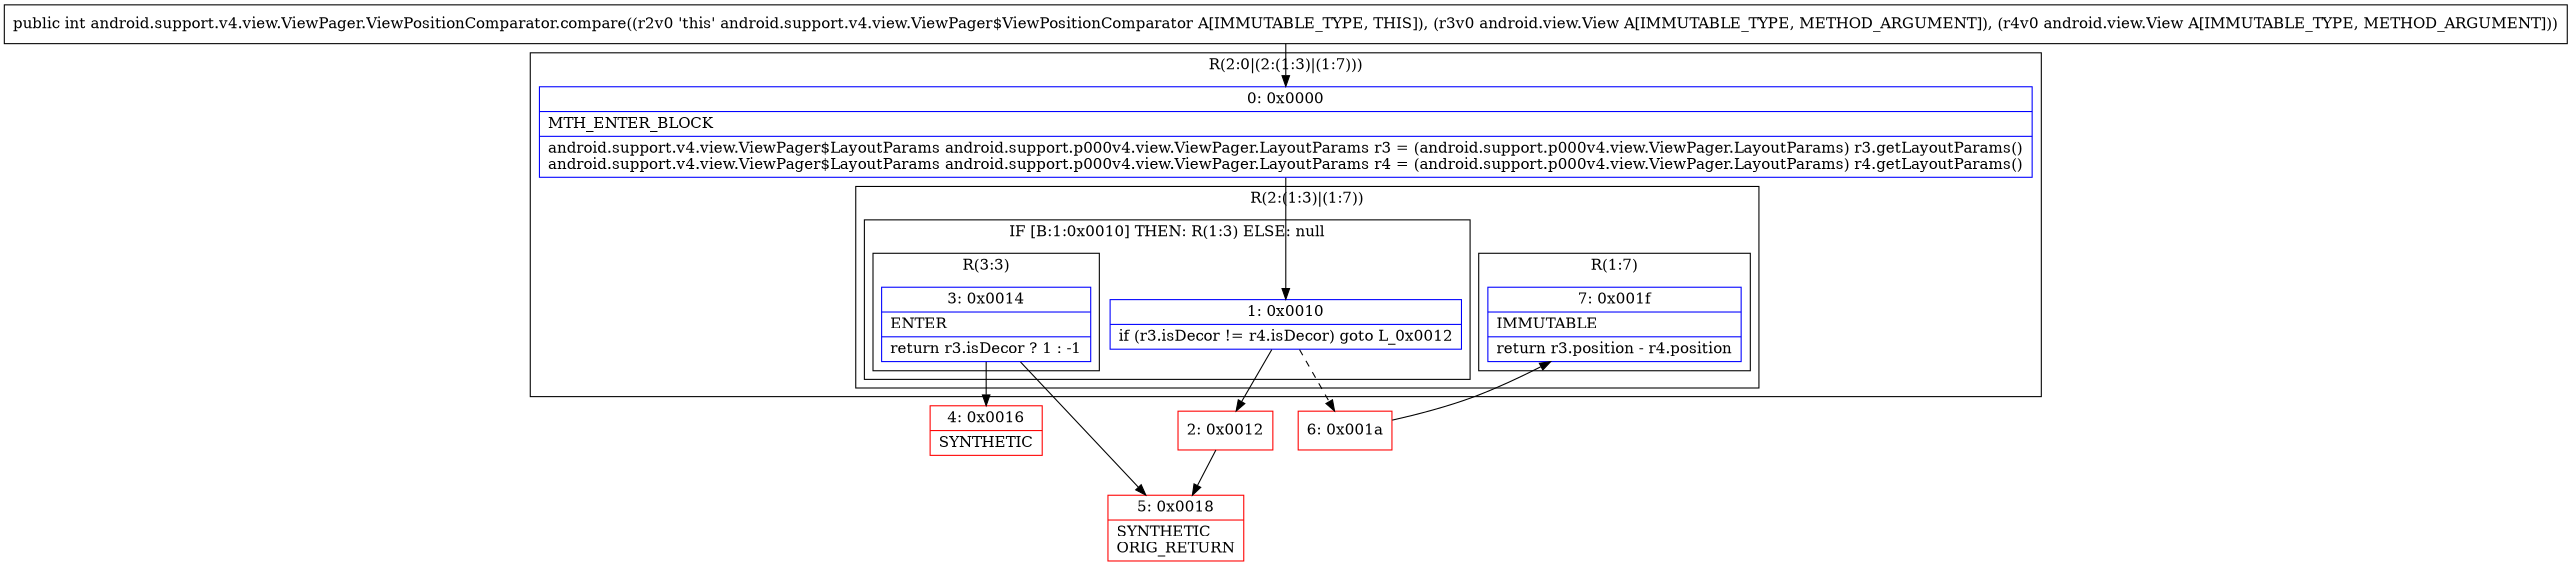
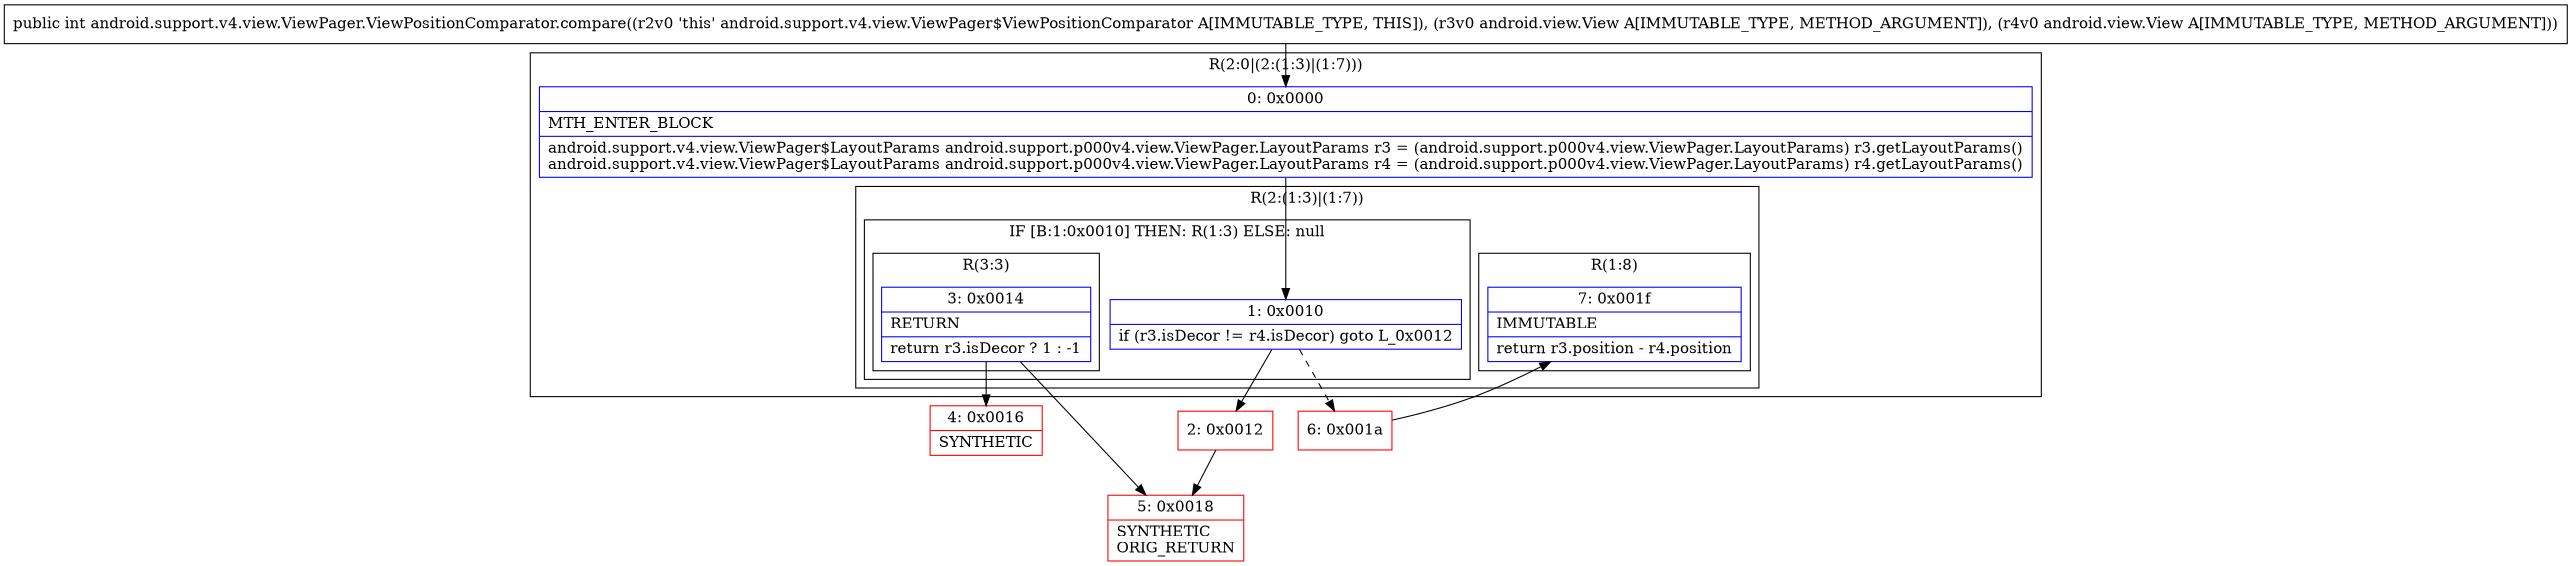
cluster "R(1:7)": label "R(1:7)" -> "R(1:8)"
node "3: 0x0014": text "ENTER" -> "RETURN"
